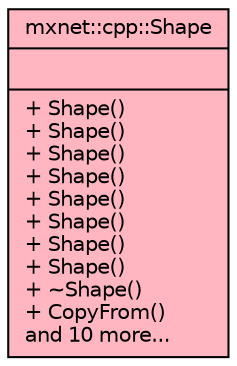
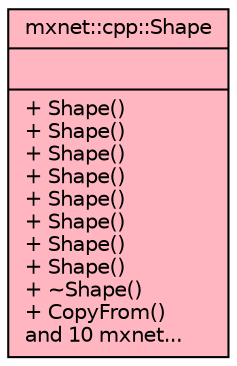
node "mxnet::cpp::Shape": text "and 10 more..." -> "and 10 mxnet..."
